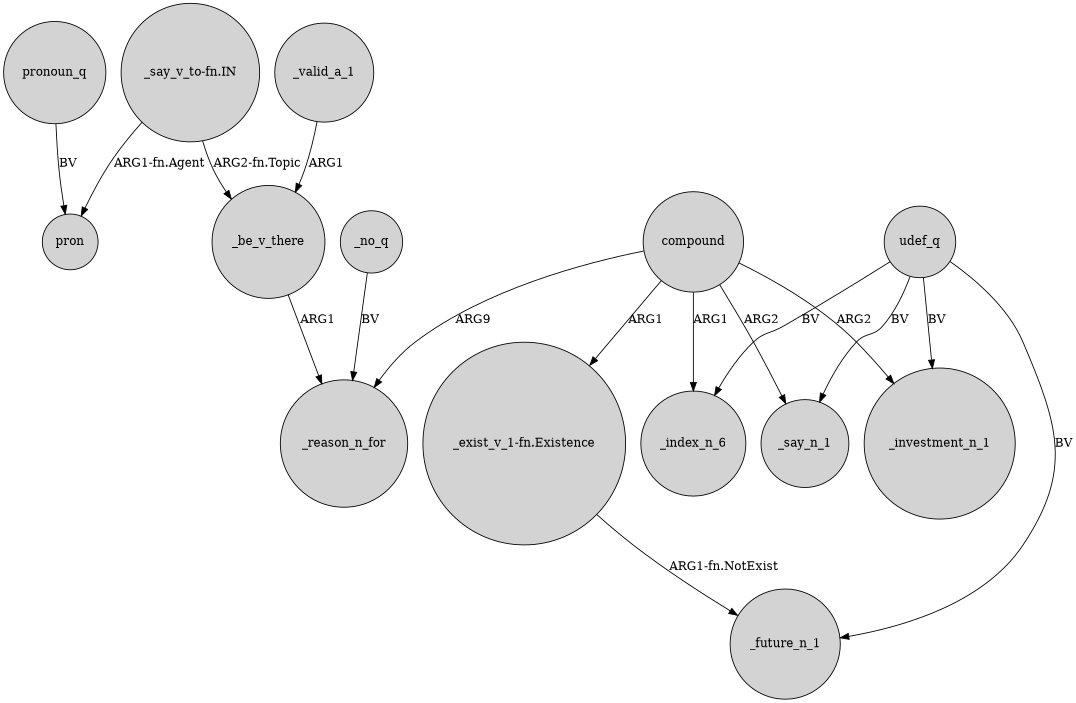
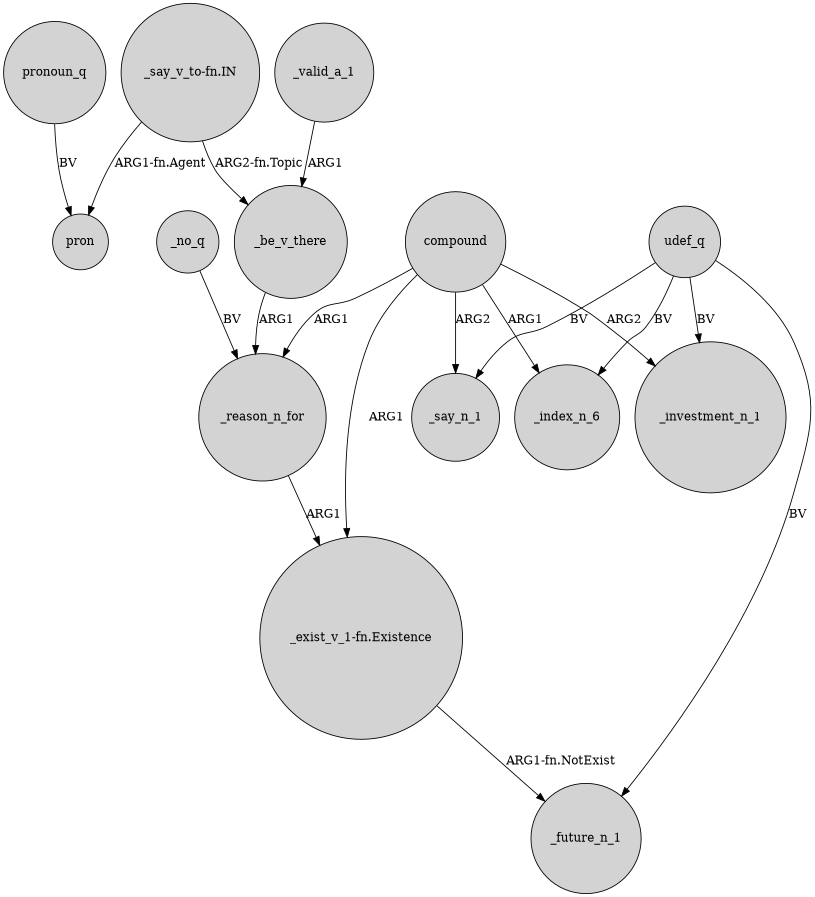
edge "compound" -> "_reason_n_for": label "ARG9" -> "ARG1"
edge "_reason_n_for" -> "_exist_v_1-fn.Existence": added, label "ARG1"
